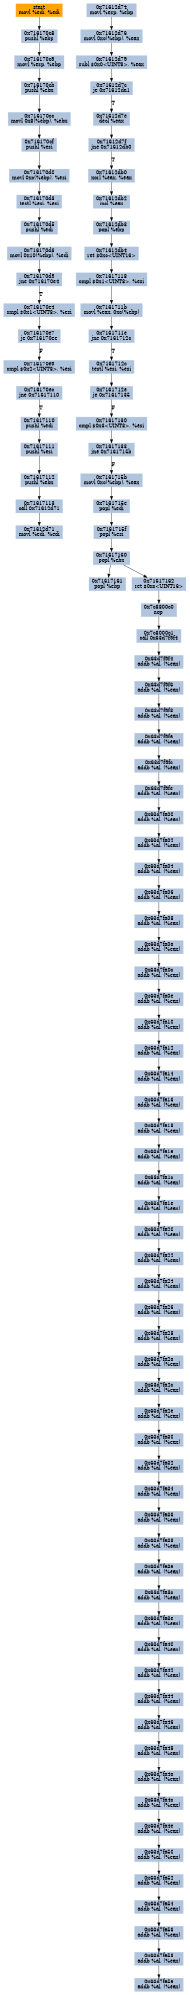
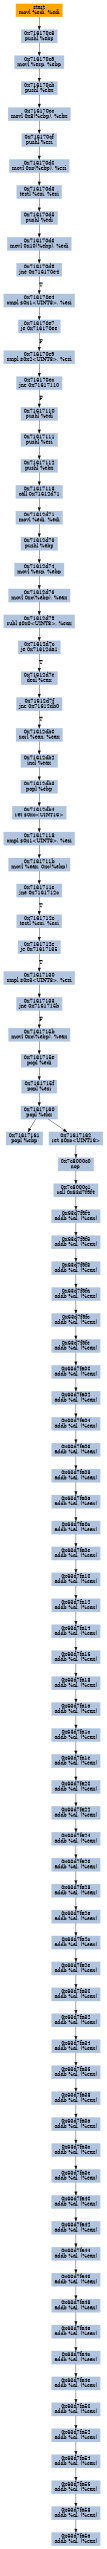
edge "0x716170ec jne 0x71617110" -> "0x71617110 pushl %edi": label "T" -> "F"
edge "0x7161712e je 0x71617135" -> "0x71617130 cmpl $0x3<UINT8>, %esi": label "F" -> "T"
node "0x71612d73 pushl %ebp": added
node "0x7c8800c0 nop": label "0x7c8800c0 nop" -> "0x7c8000c0 nop"
